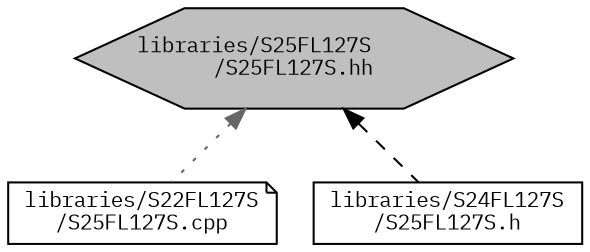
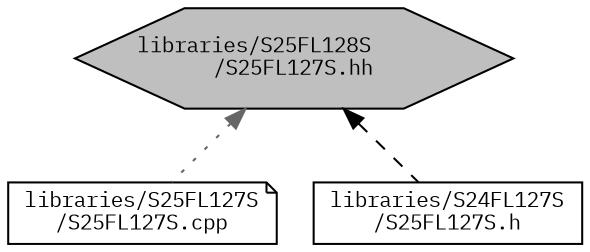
node "libraries/S25FL127S /S25FL127S.hh": label "libraries/S25FL127S /S25FL127S.hh" -> "libraries/S25FL128S /S25FL127S.hh"
node "libraries/S22FL127S /S25FL127S.cpp": label "libraries/S22FL127S /S25FL127S.cpp" -> "libraries/S25FL127S /S25FL127S.cpp"
